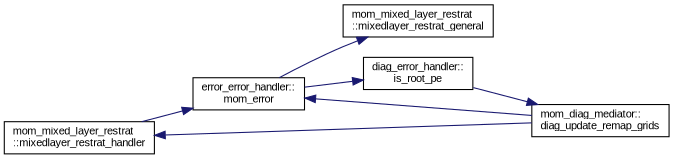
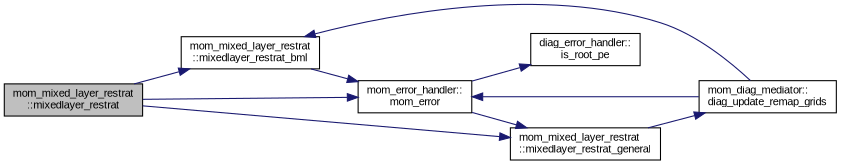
node "error_error_handler:: mom_error": label "error_error_handler:: mom_error" -> "mom_error_handler:: mom_error"
edge "diag_error_handler:: is_root_pe" -> "mom_diag_mediator:: diag_update_remap_grids": now "mom_mixed_layer_restrat ::mixedlayer_restrat_general" -> "mom_diag_mediator:: diag_update_remap_grids"
node "mom_mixed_layer_restrat ::mixedlayer_restrat": added
node "mom_mixed_layer_restrat ::mixedlayer_restrat_handler": label "mom_mixed_layer_restrat ::mixedlayer_restrat_handler" -> "mom_mixed_layer_restrat ::mixedlayer_restrat_bml"
